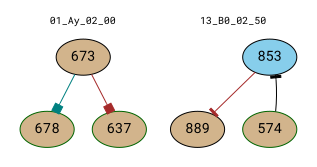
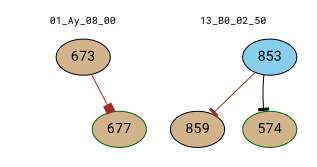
cluster "01_Ay_02_00": label "01_Ay_02_00" -> "01_Ay_08_00"
edge "574" -> "853": reversed
node "678": removed
node "637": label "637" -> "677"
node "889": label "889" -> "859"
